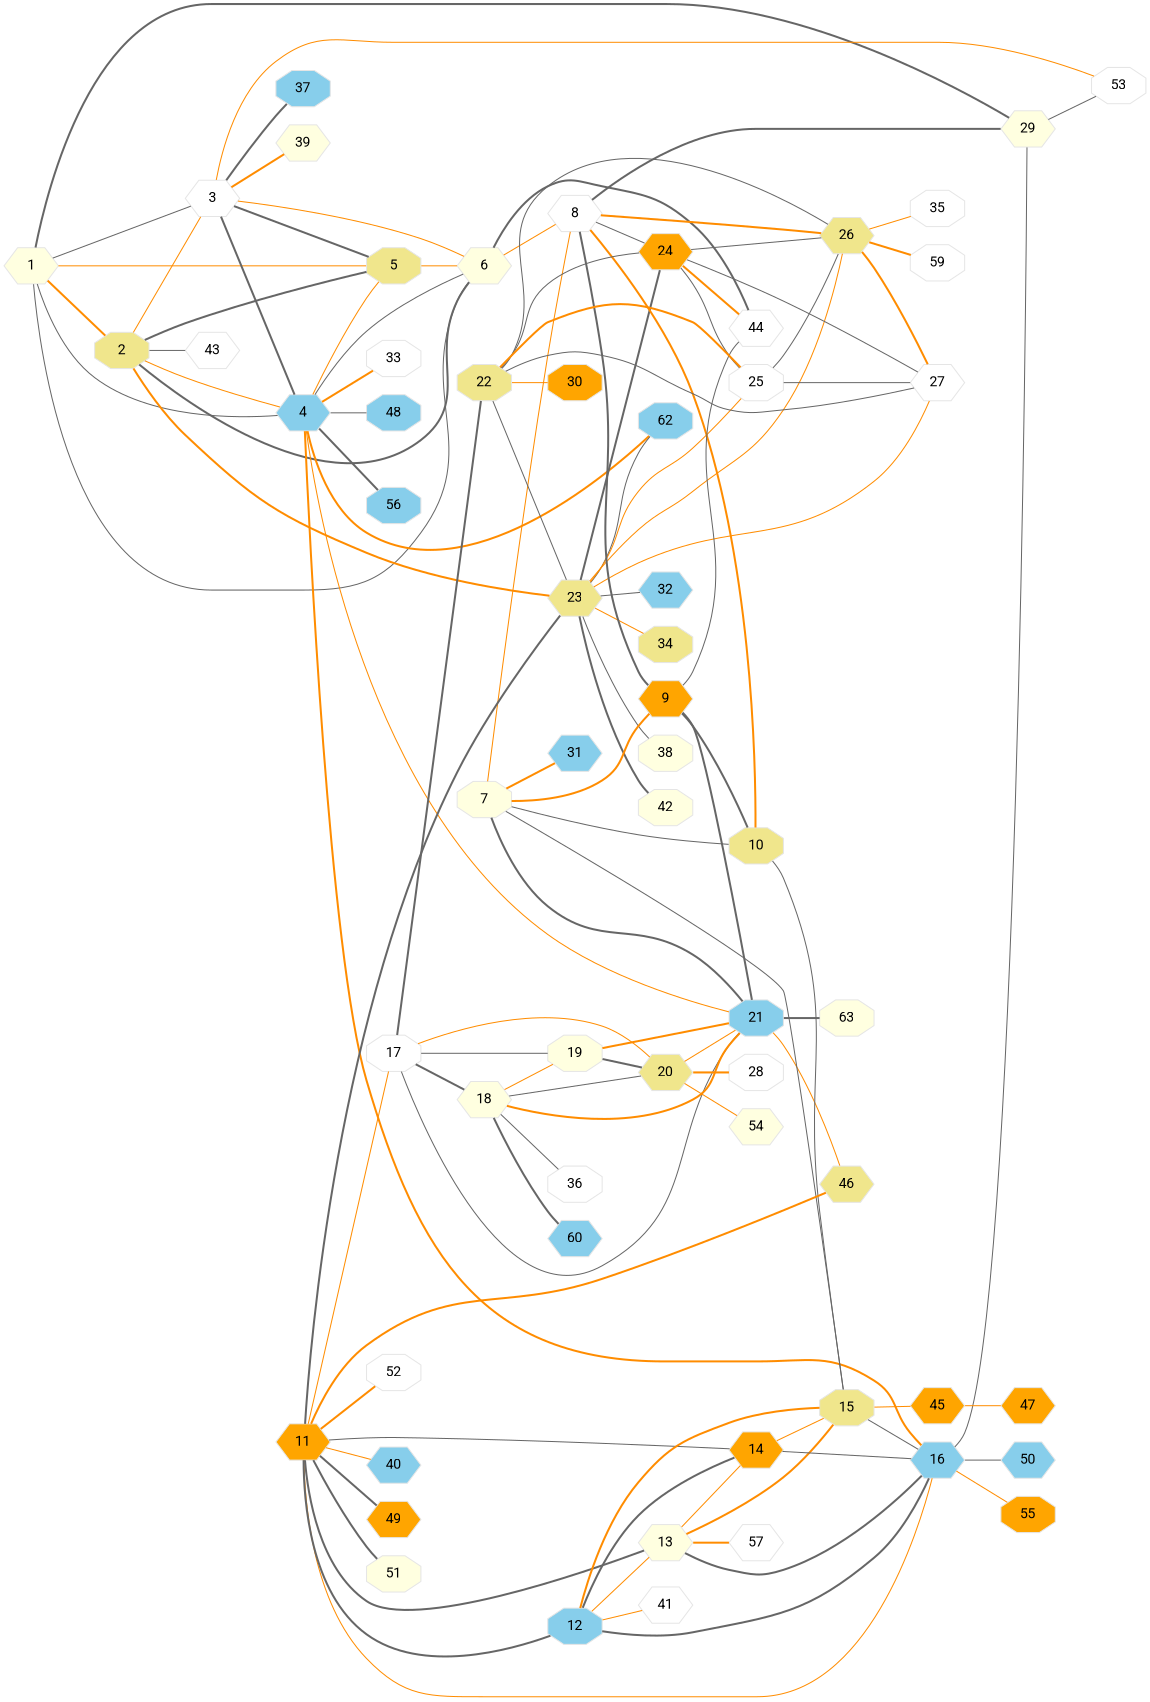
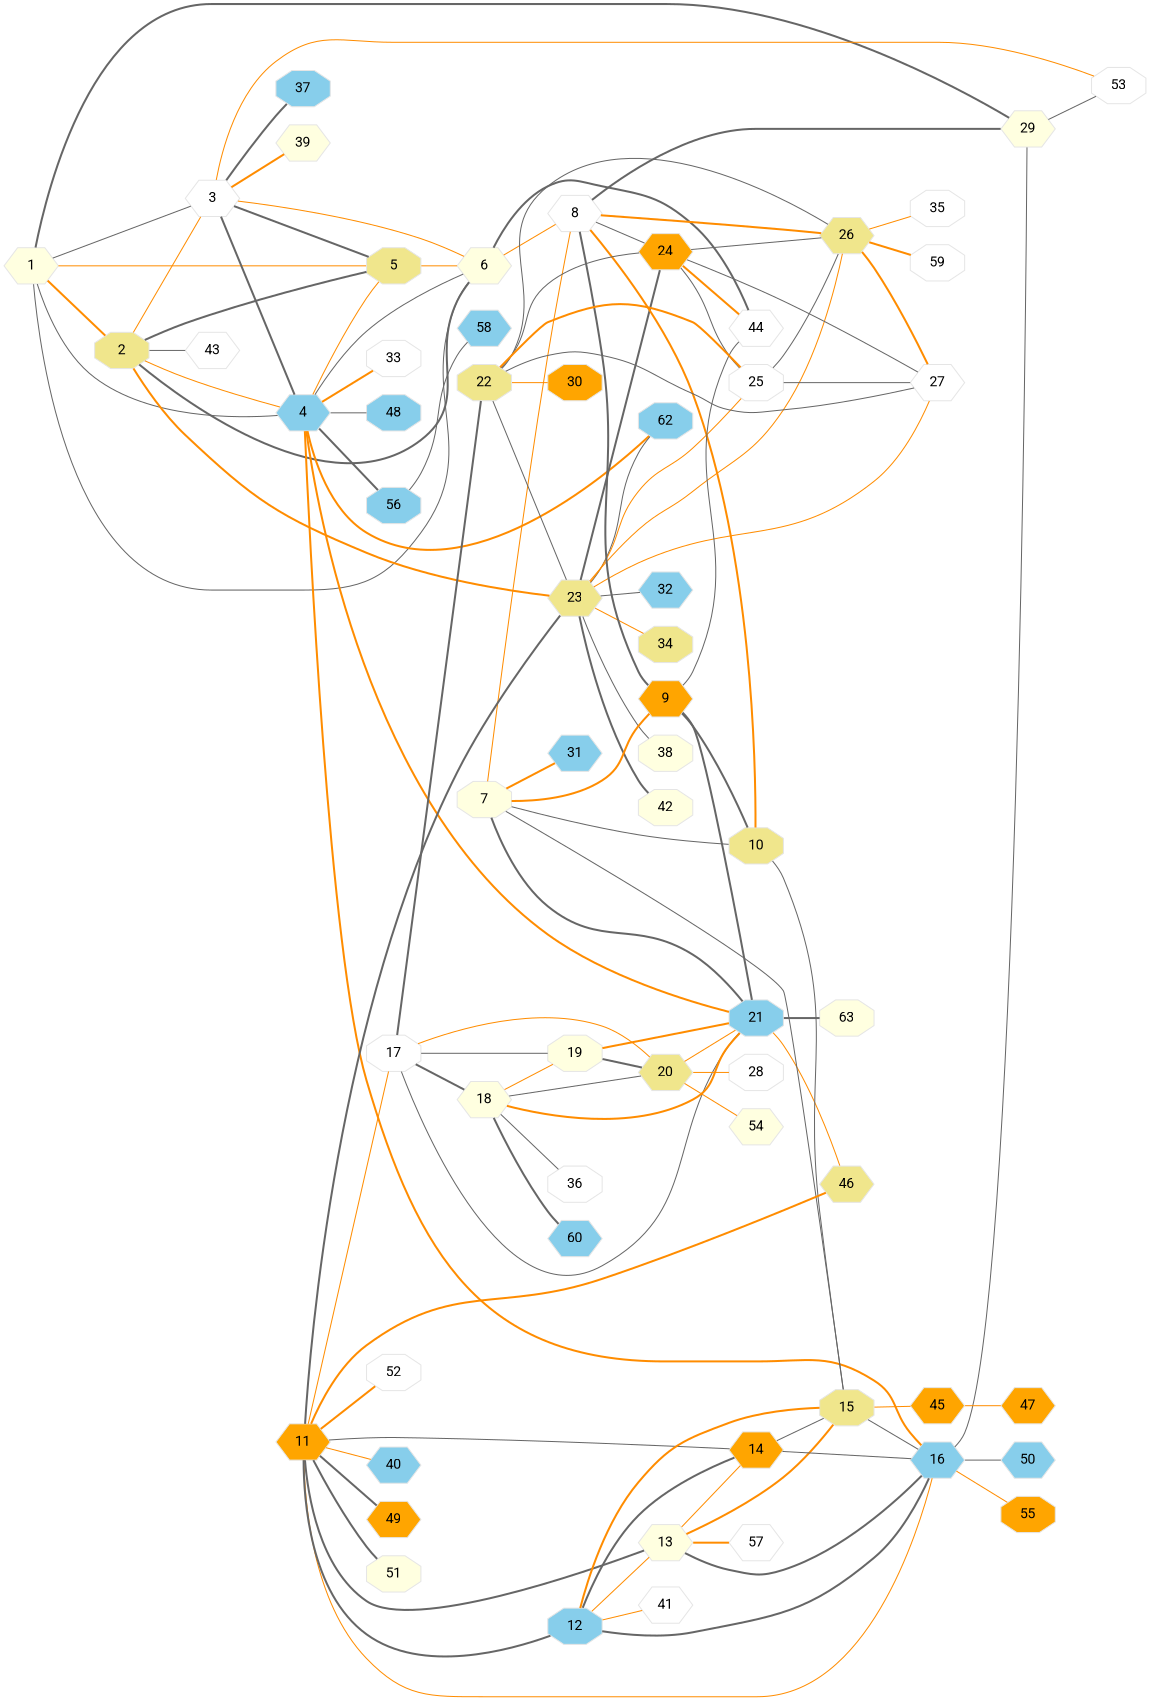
node "58": added
edge "4" -- "21": style solid -> bold
edge "20" -- "28": style bold -> solid
edge "15" -- "14": color darkorange -> gray40
